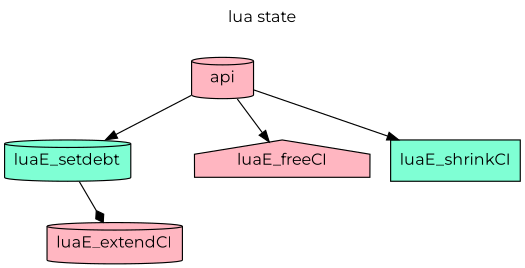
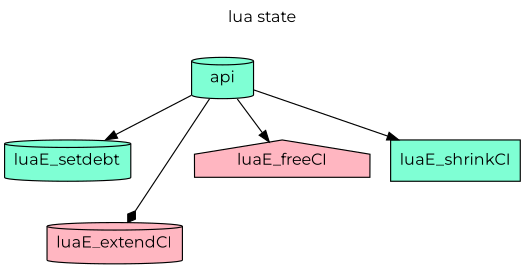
node "api": fillcolor lightpink -> aquamarine
edge "luaE_setdebt" -> "luaE_extendCI": now "api" -> "luaE_extendCI"
